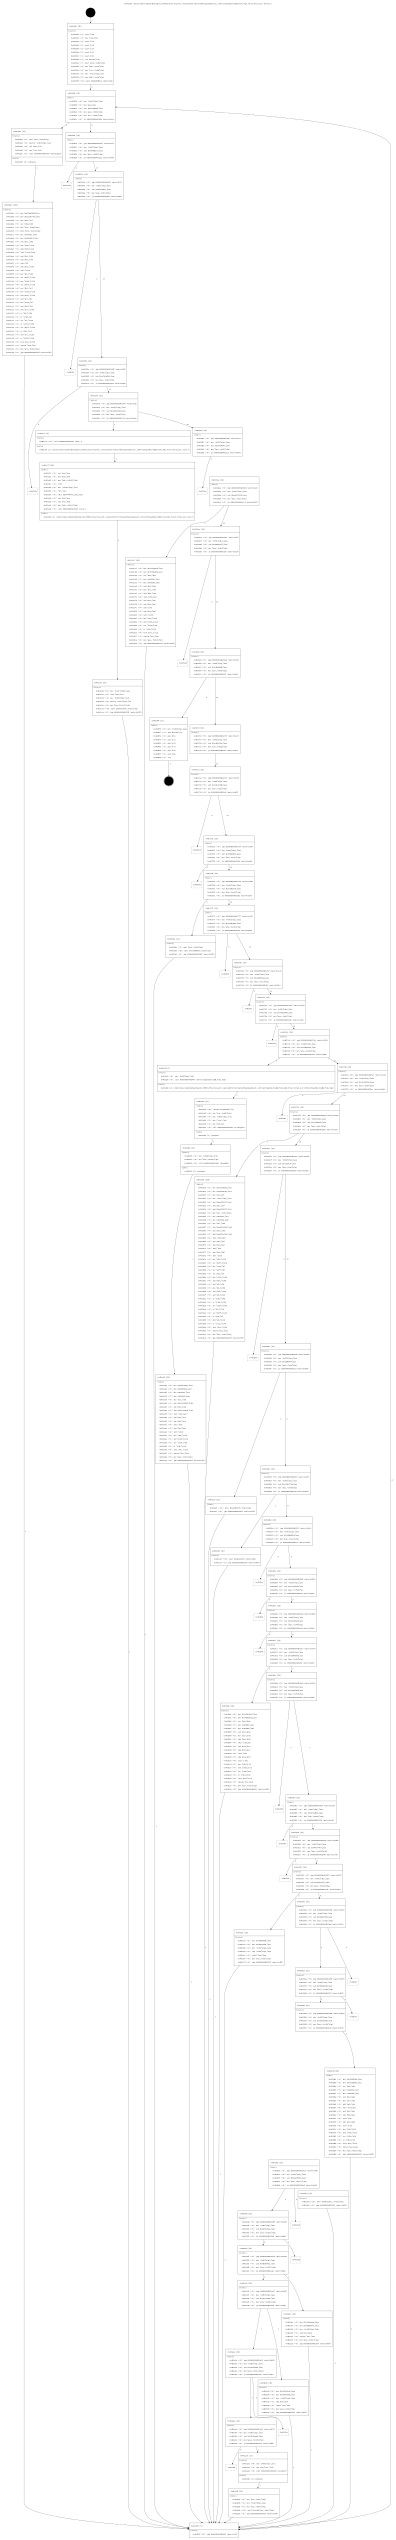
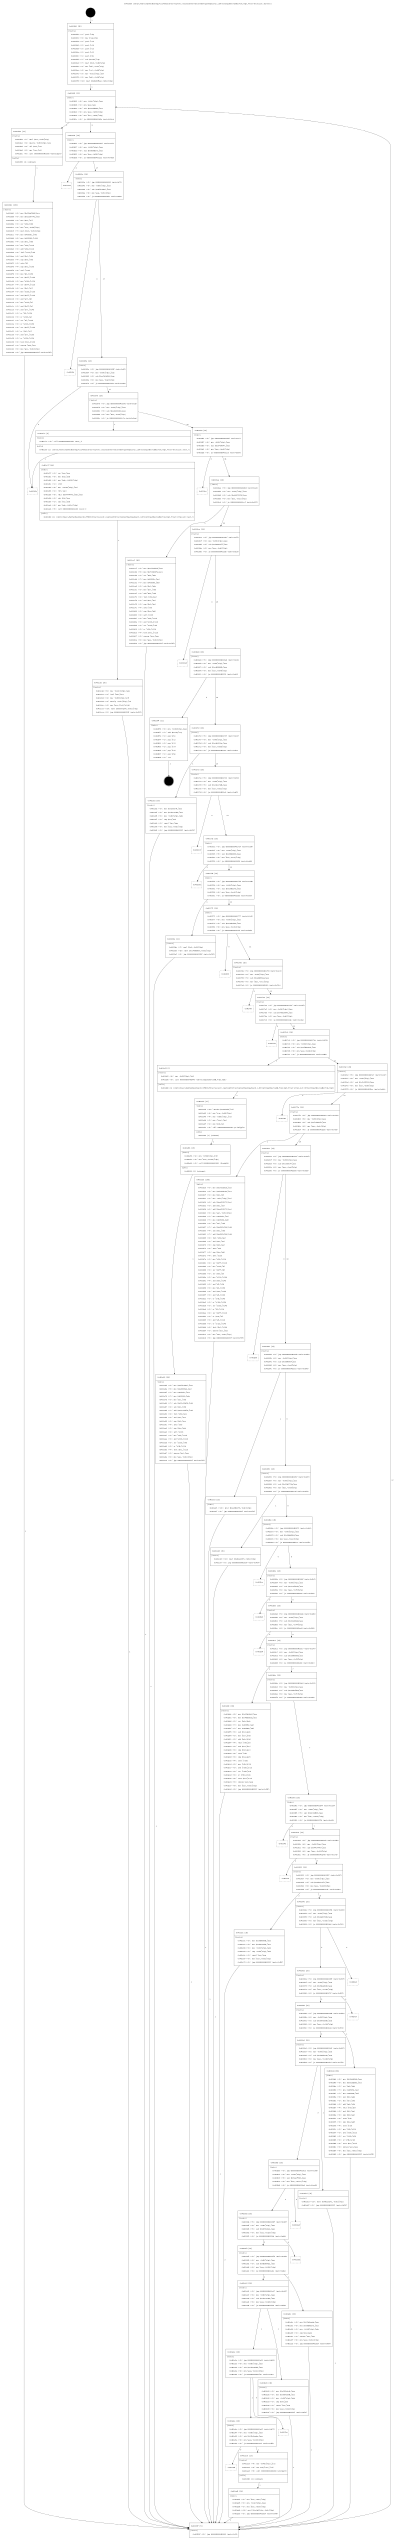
edge "0x401c7a [5]" -> "0x401c7f [44]": now "0x401c7a [5]" -> "0x40243a"
edge "0x401692 [28]" -> "0x4016ae [28]": added, label "16"
node "0x401aea [30]": added
node "0x402409": removed
node "0x4019a2 [28]": added
